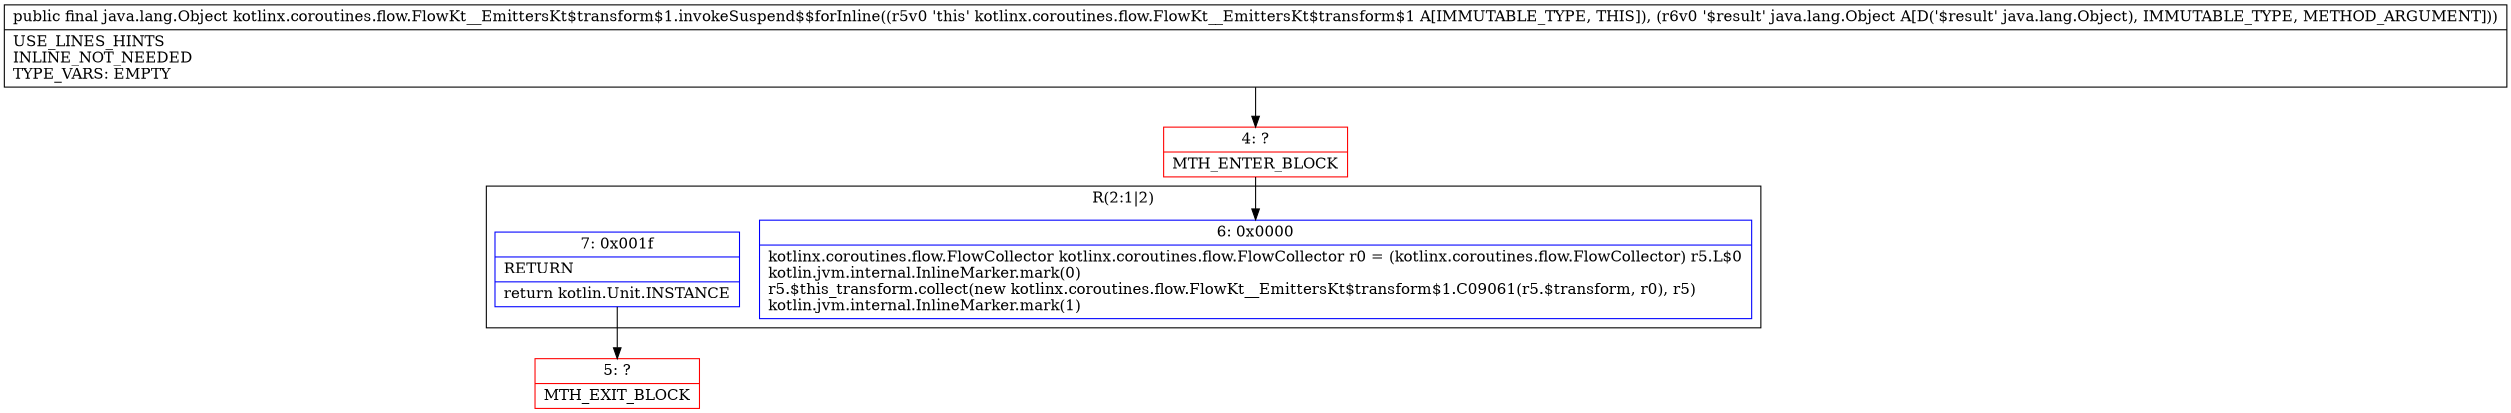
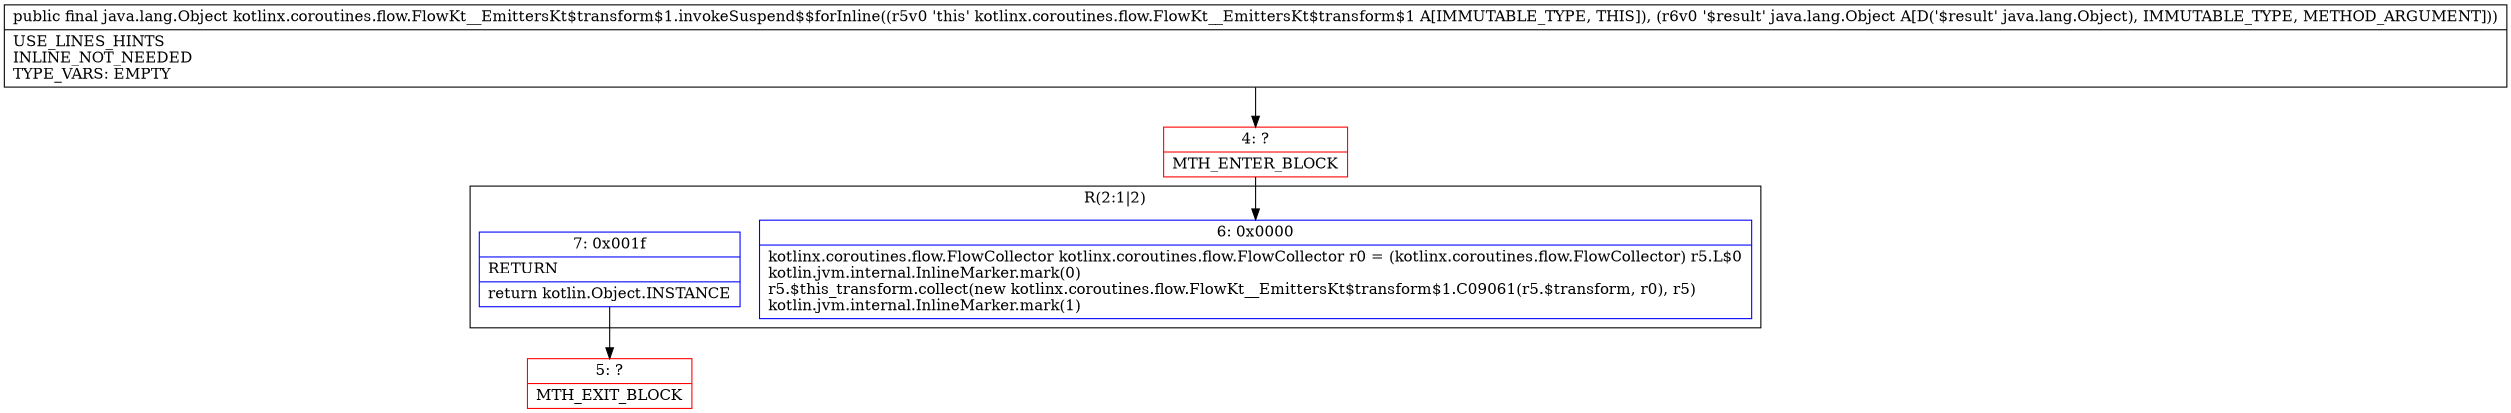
node "7: 0x001f": text "return kotlin.Unit.INSTANCE" -> "return kotlin.Object.INSTANCE"
